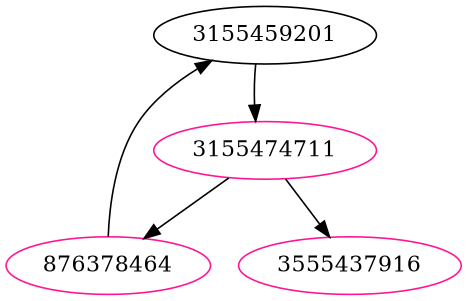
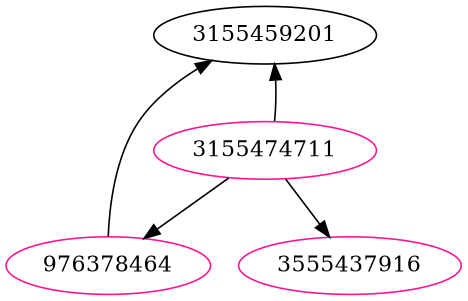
edge "3155459201" -> "3155474711": reversed
node "876378464": label "876378464" -> "976378464"
